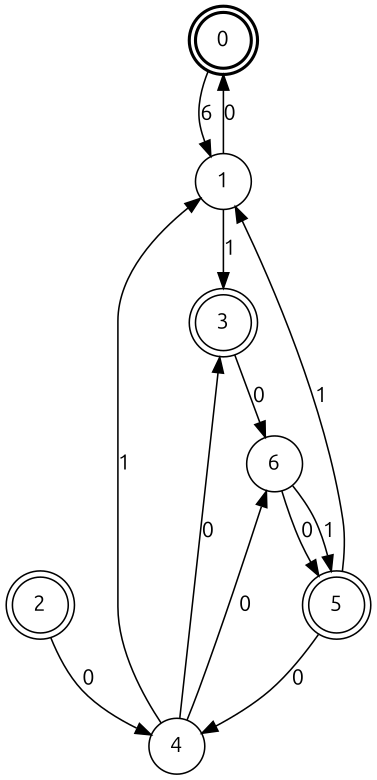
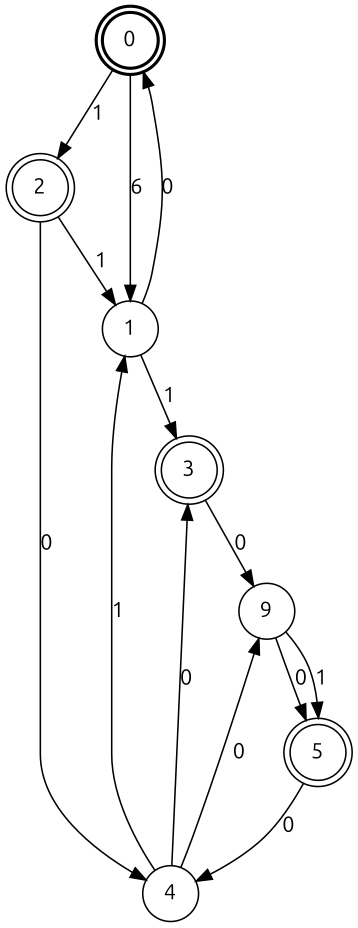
edge "0" -> "2": added, label "1"
edge "5" -> "1": now "2" -> "1"
node "6": label "6" -> "9"
